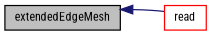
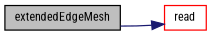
edge "read" -> "extendedEdgeMesh": reversed
